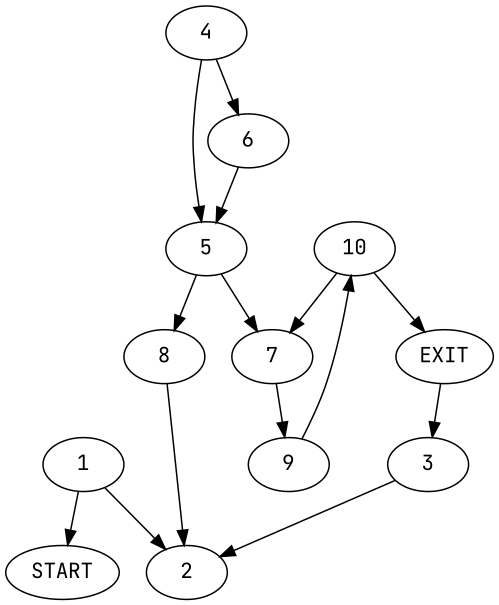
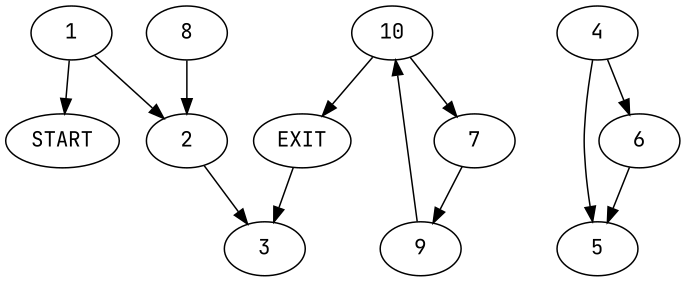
edge "5" -> "8": removed
edge "5" -> "7": removed
edge "3" -> "2": reversed
